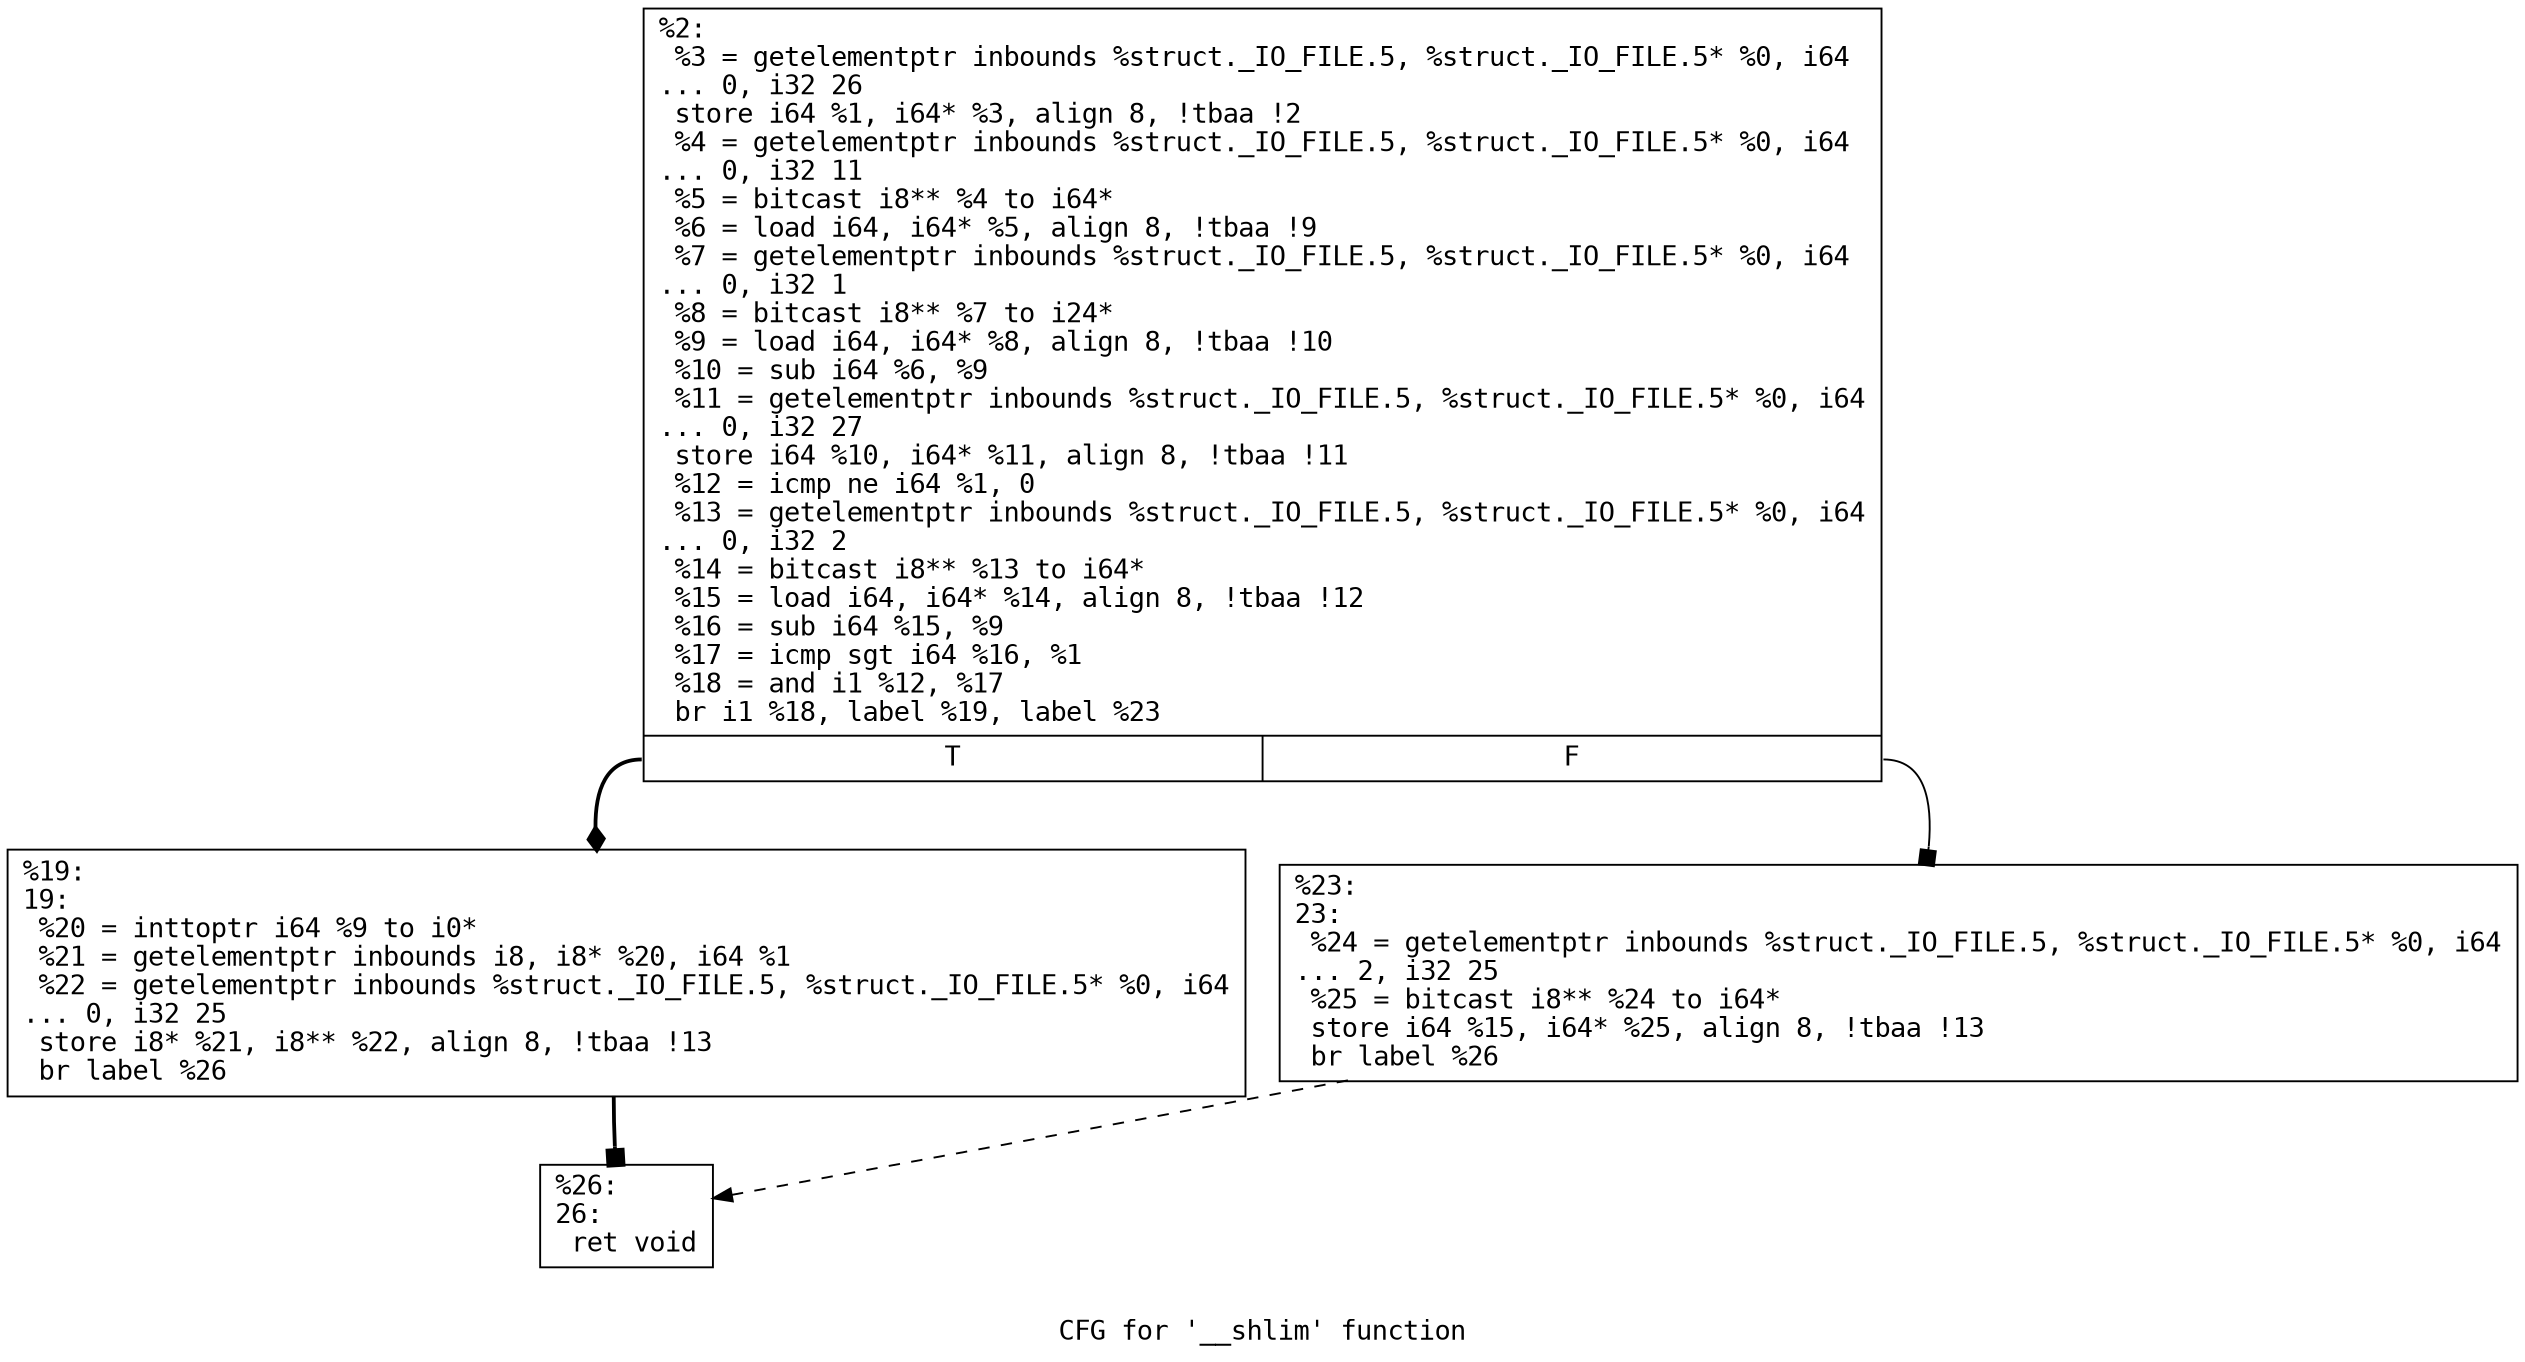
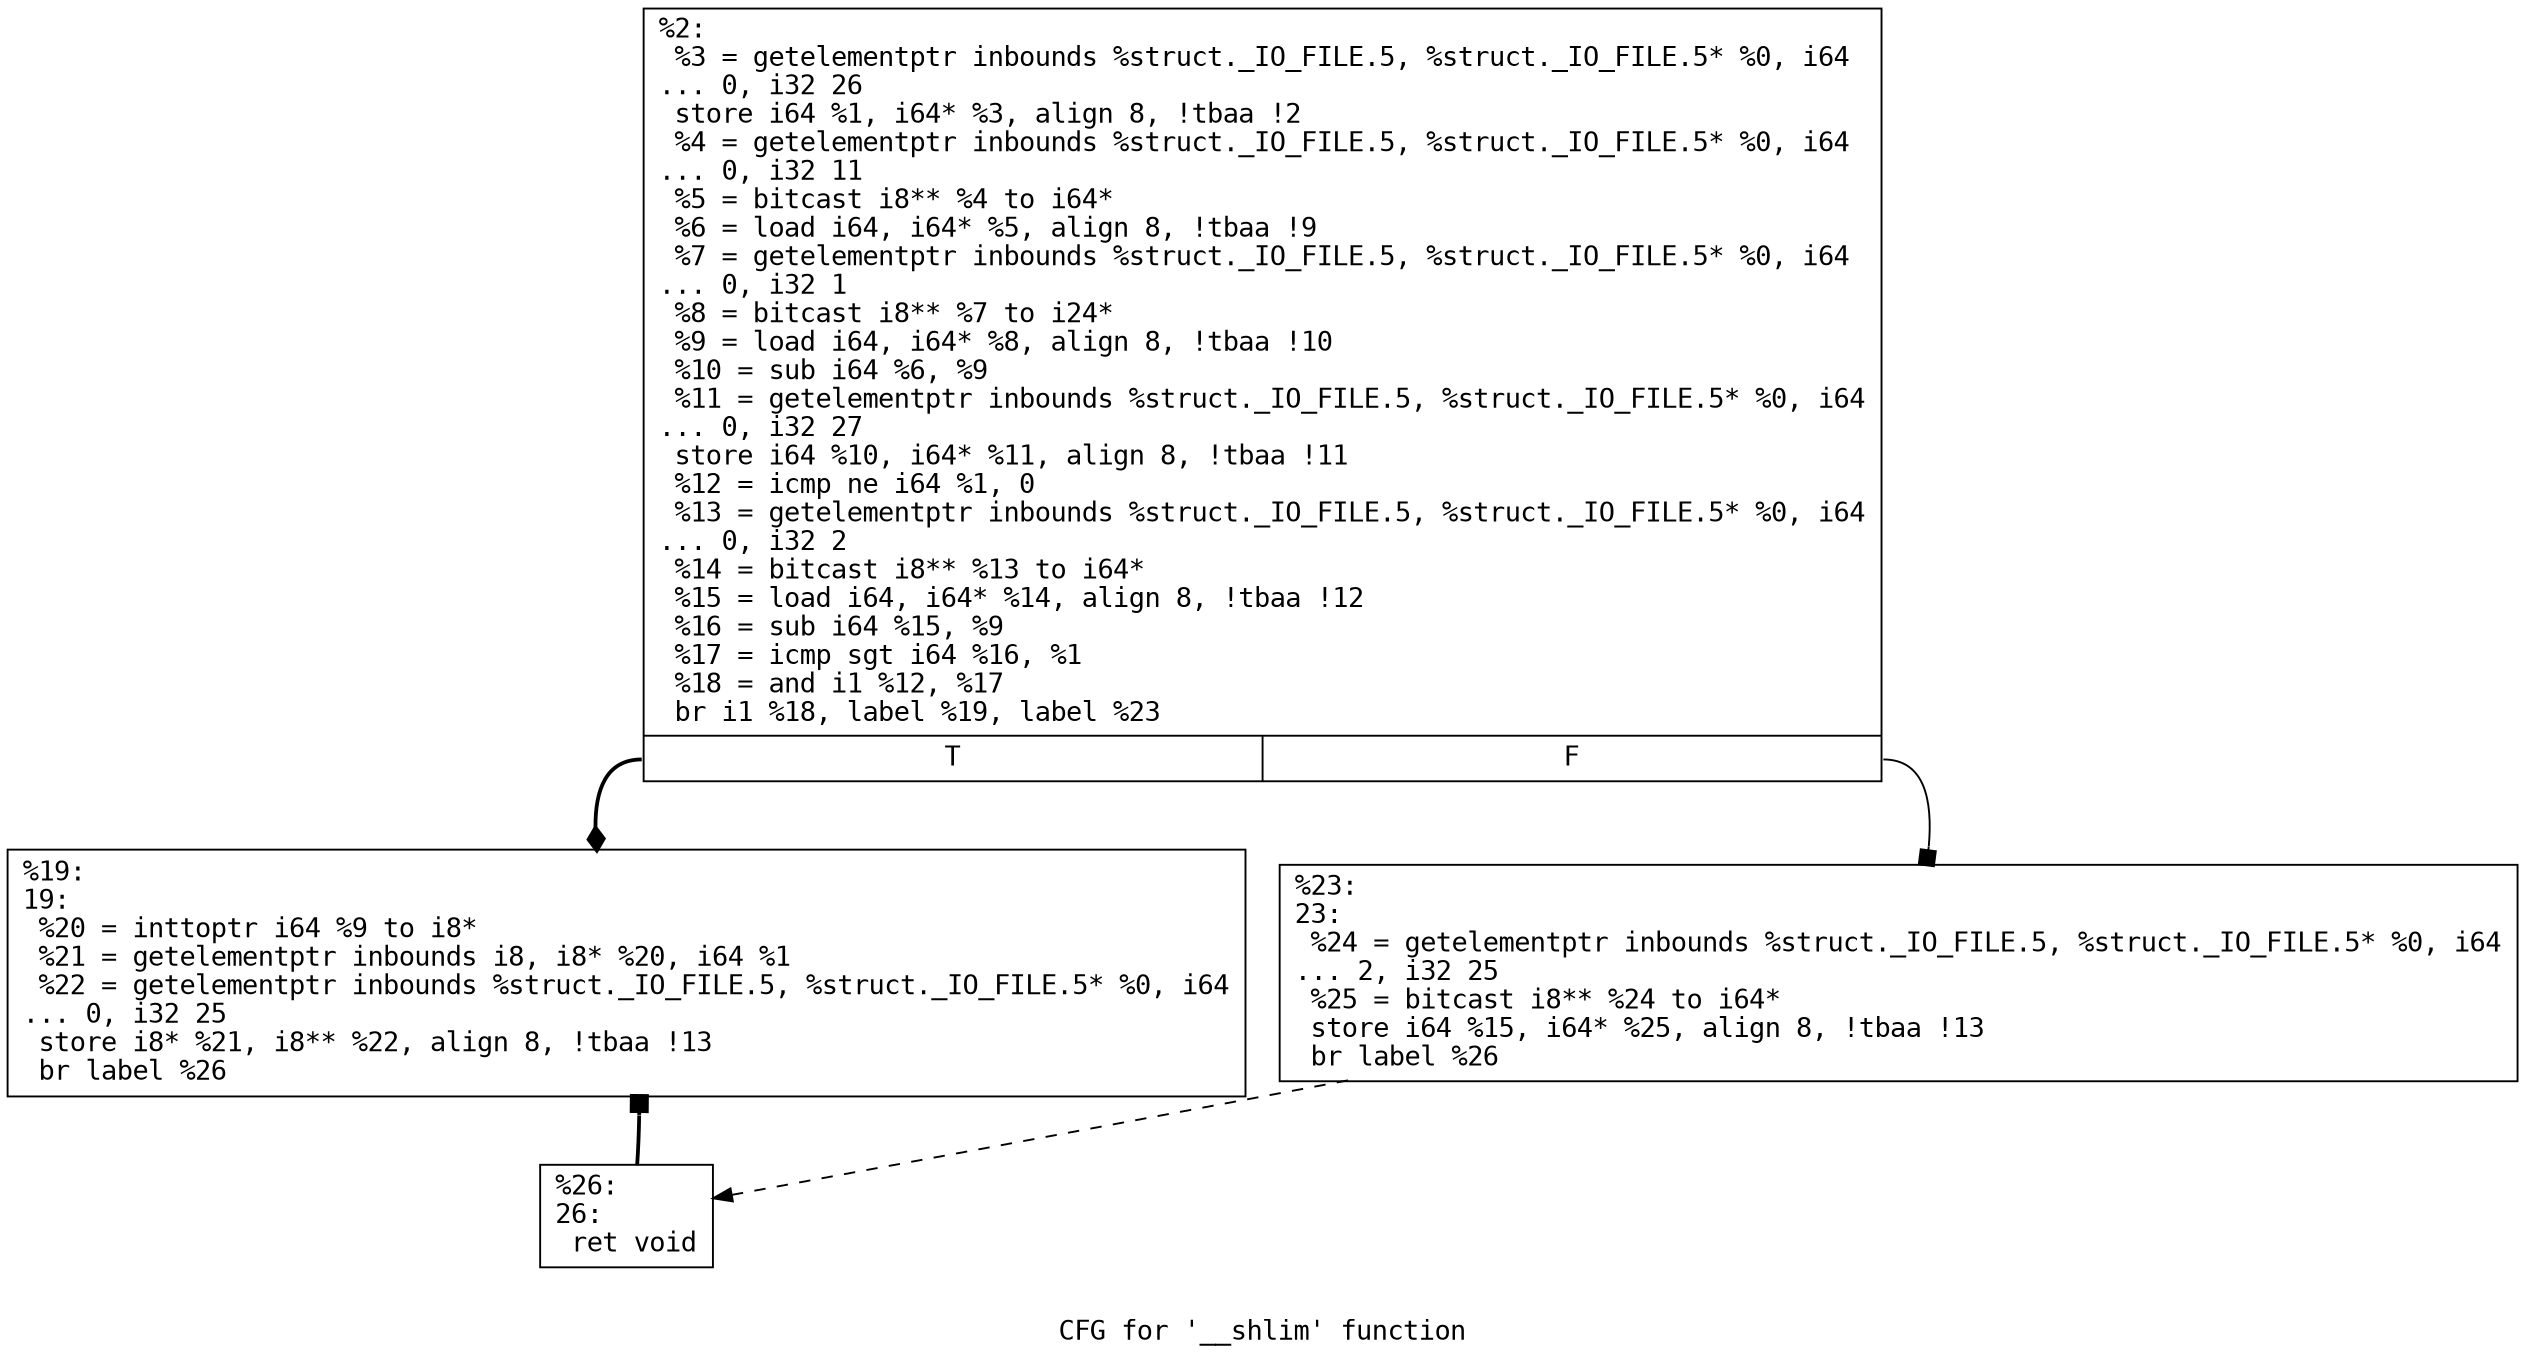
node "%19:": text "%20 = inttoptr i64 %9 to i0*" -> "%20 = inttoptr i64 %9 to i8*"
edge "%19:" -> "%26:": reversed
